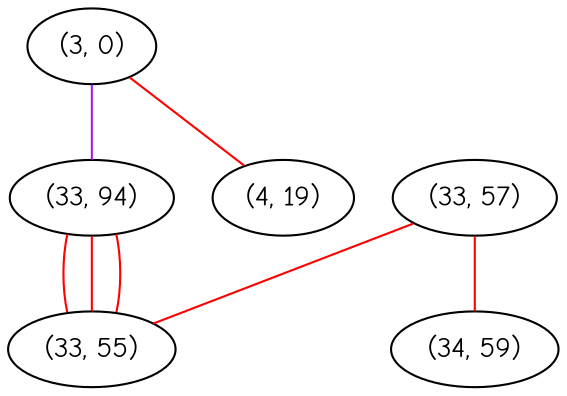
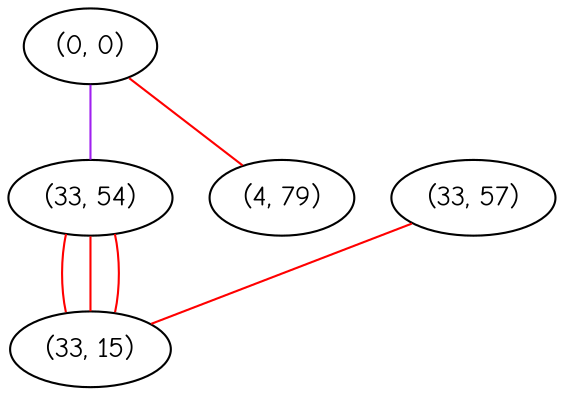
node "(3, 0)": label "(3, 0)" -> "(0, 0)"
node "(33, 94)": label "(33, 94)" -> "(33, 54)"
node "(4, 19)": label "(4, 19)" -> "(4, 79)"
node "(33, 55)": label "(33, 55)" -> "(33, 15)"
node "(34, 59)": removed
